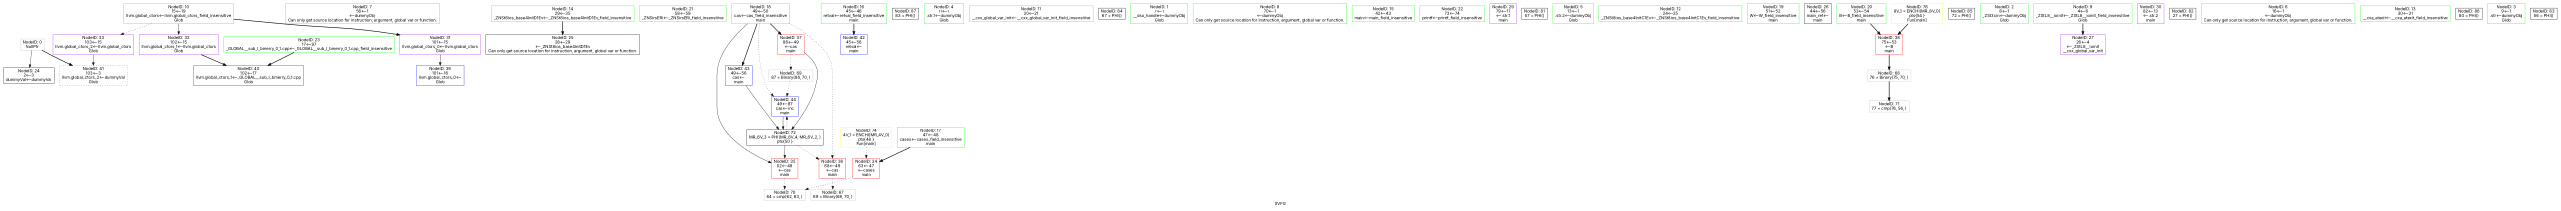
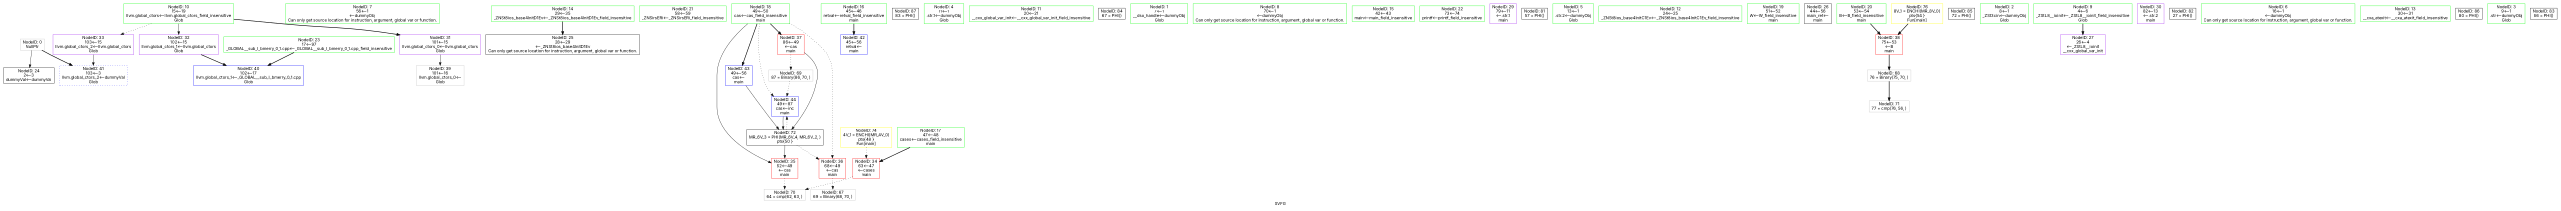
node "NodeID: 39": color blue -> grey
